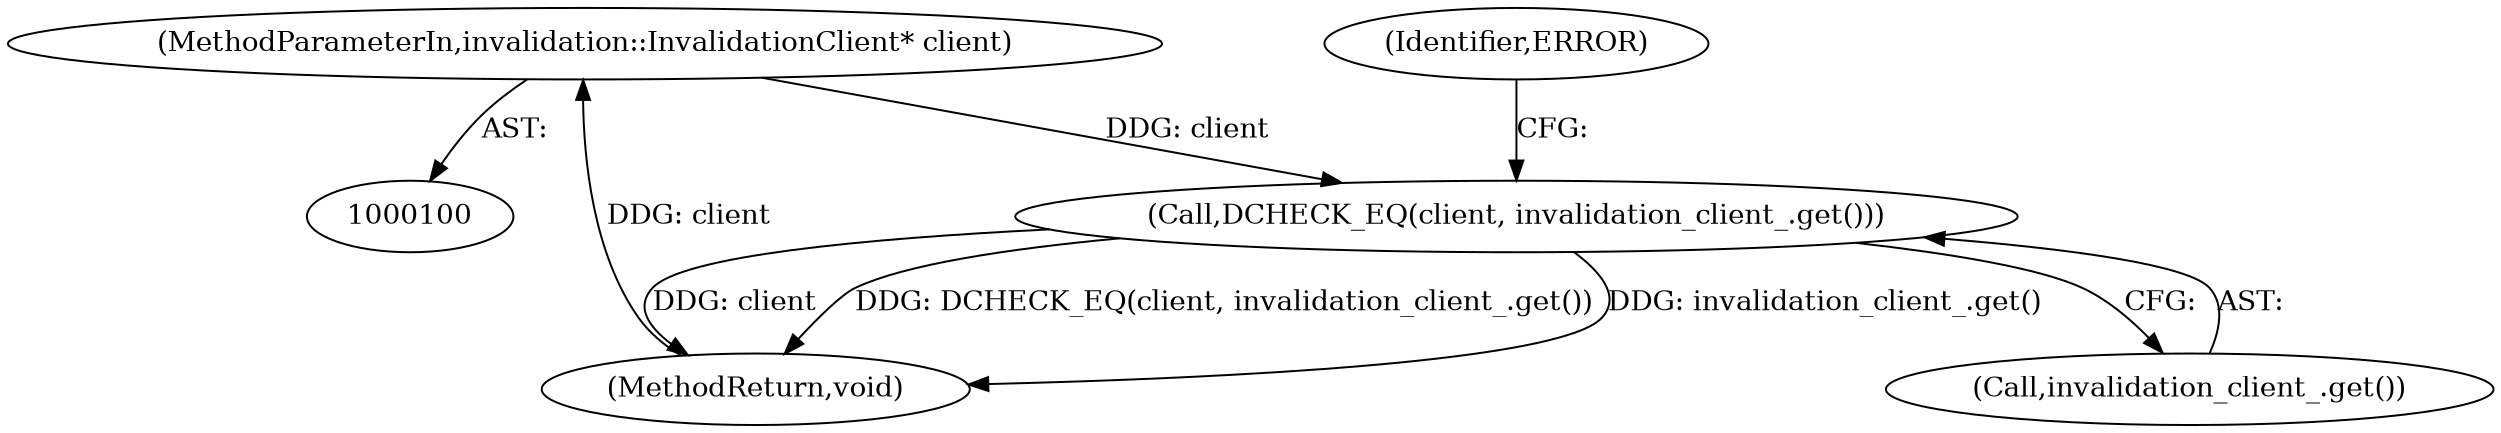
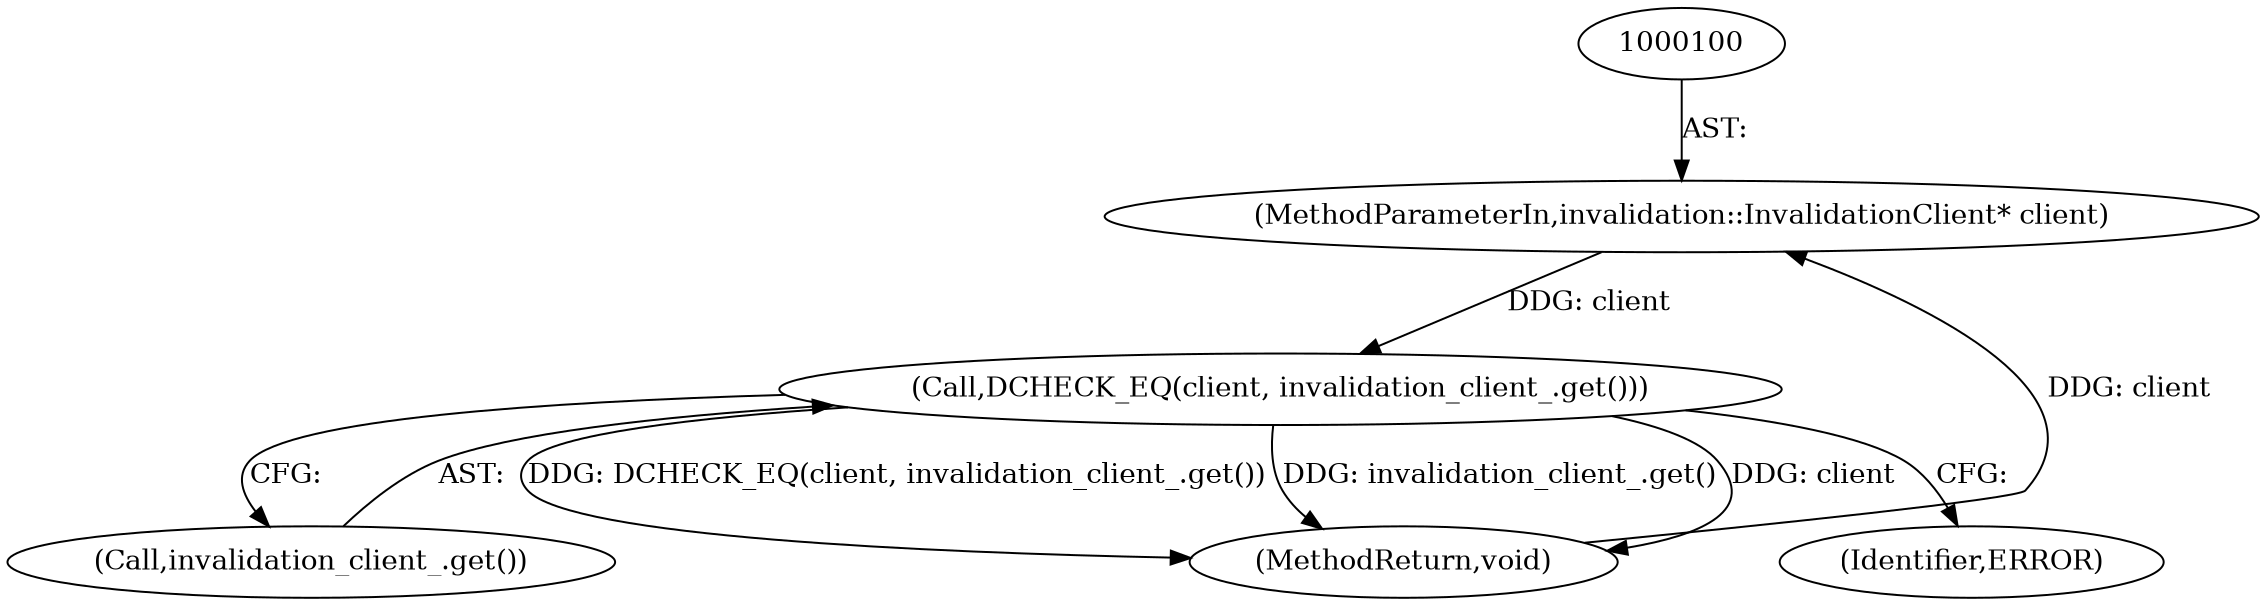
edge "(MethodParameterIn,invalidation::InvalidationClient* client)" -> "1000100": reversed
edge "(Identifier,ERROR)" -> "(Call,DCHECK_EQ(client, invalidation_client_.get()))": reversed
